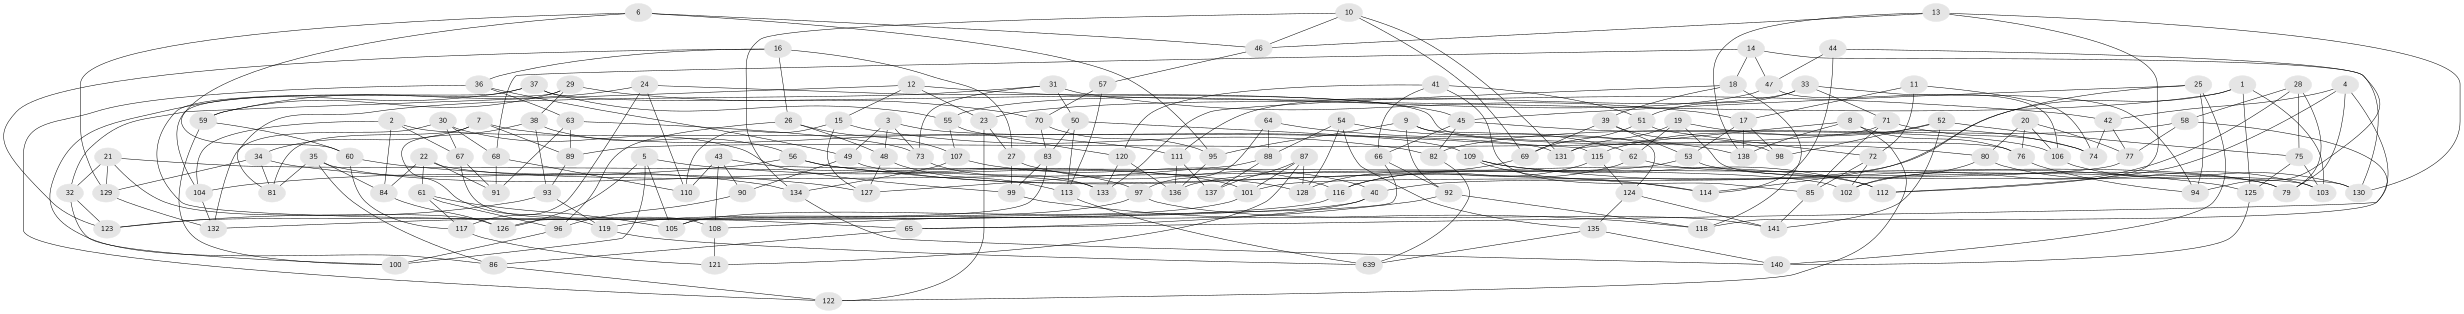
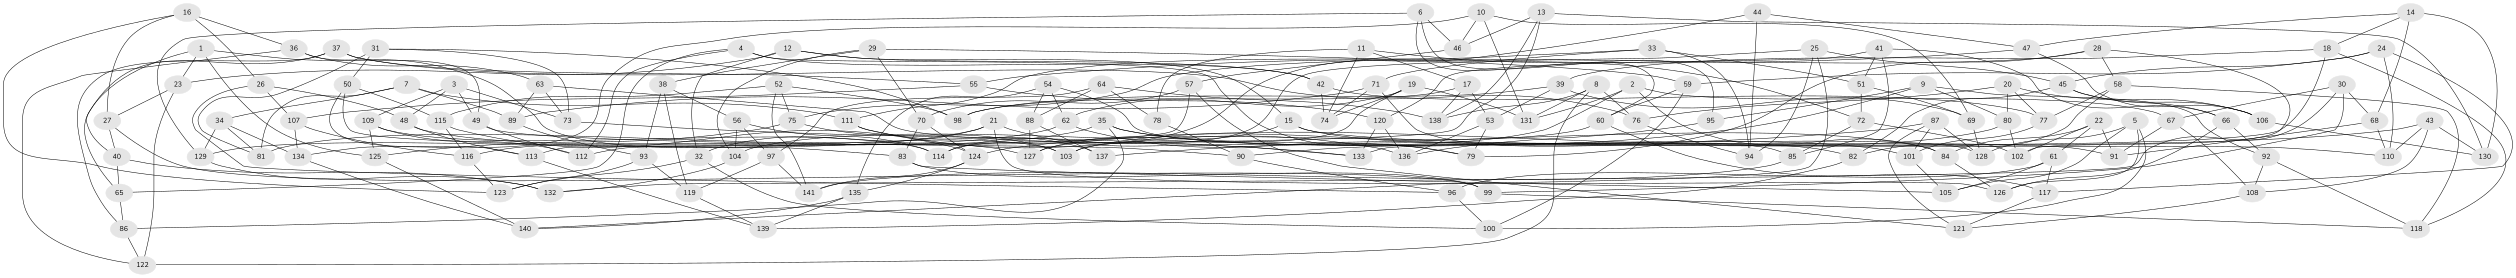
edge "31" -- "17": now "31" -- "98"
node "78": added
edge "70" -- "95": now "70" -- "124"
edge "57" -- "121": added
node "639": label "639" -> "139"
